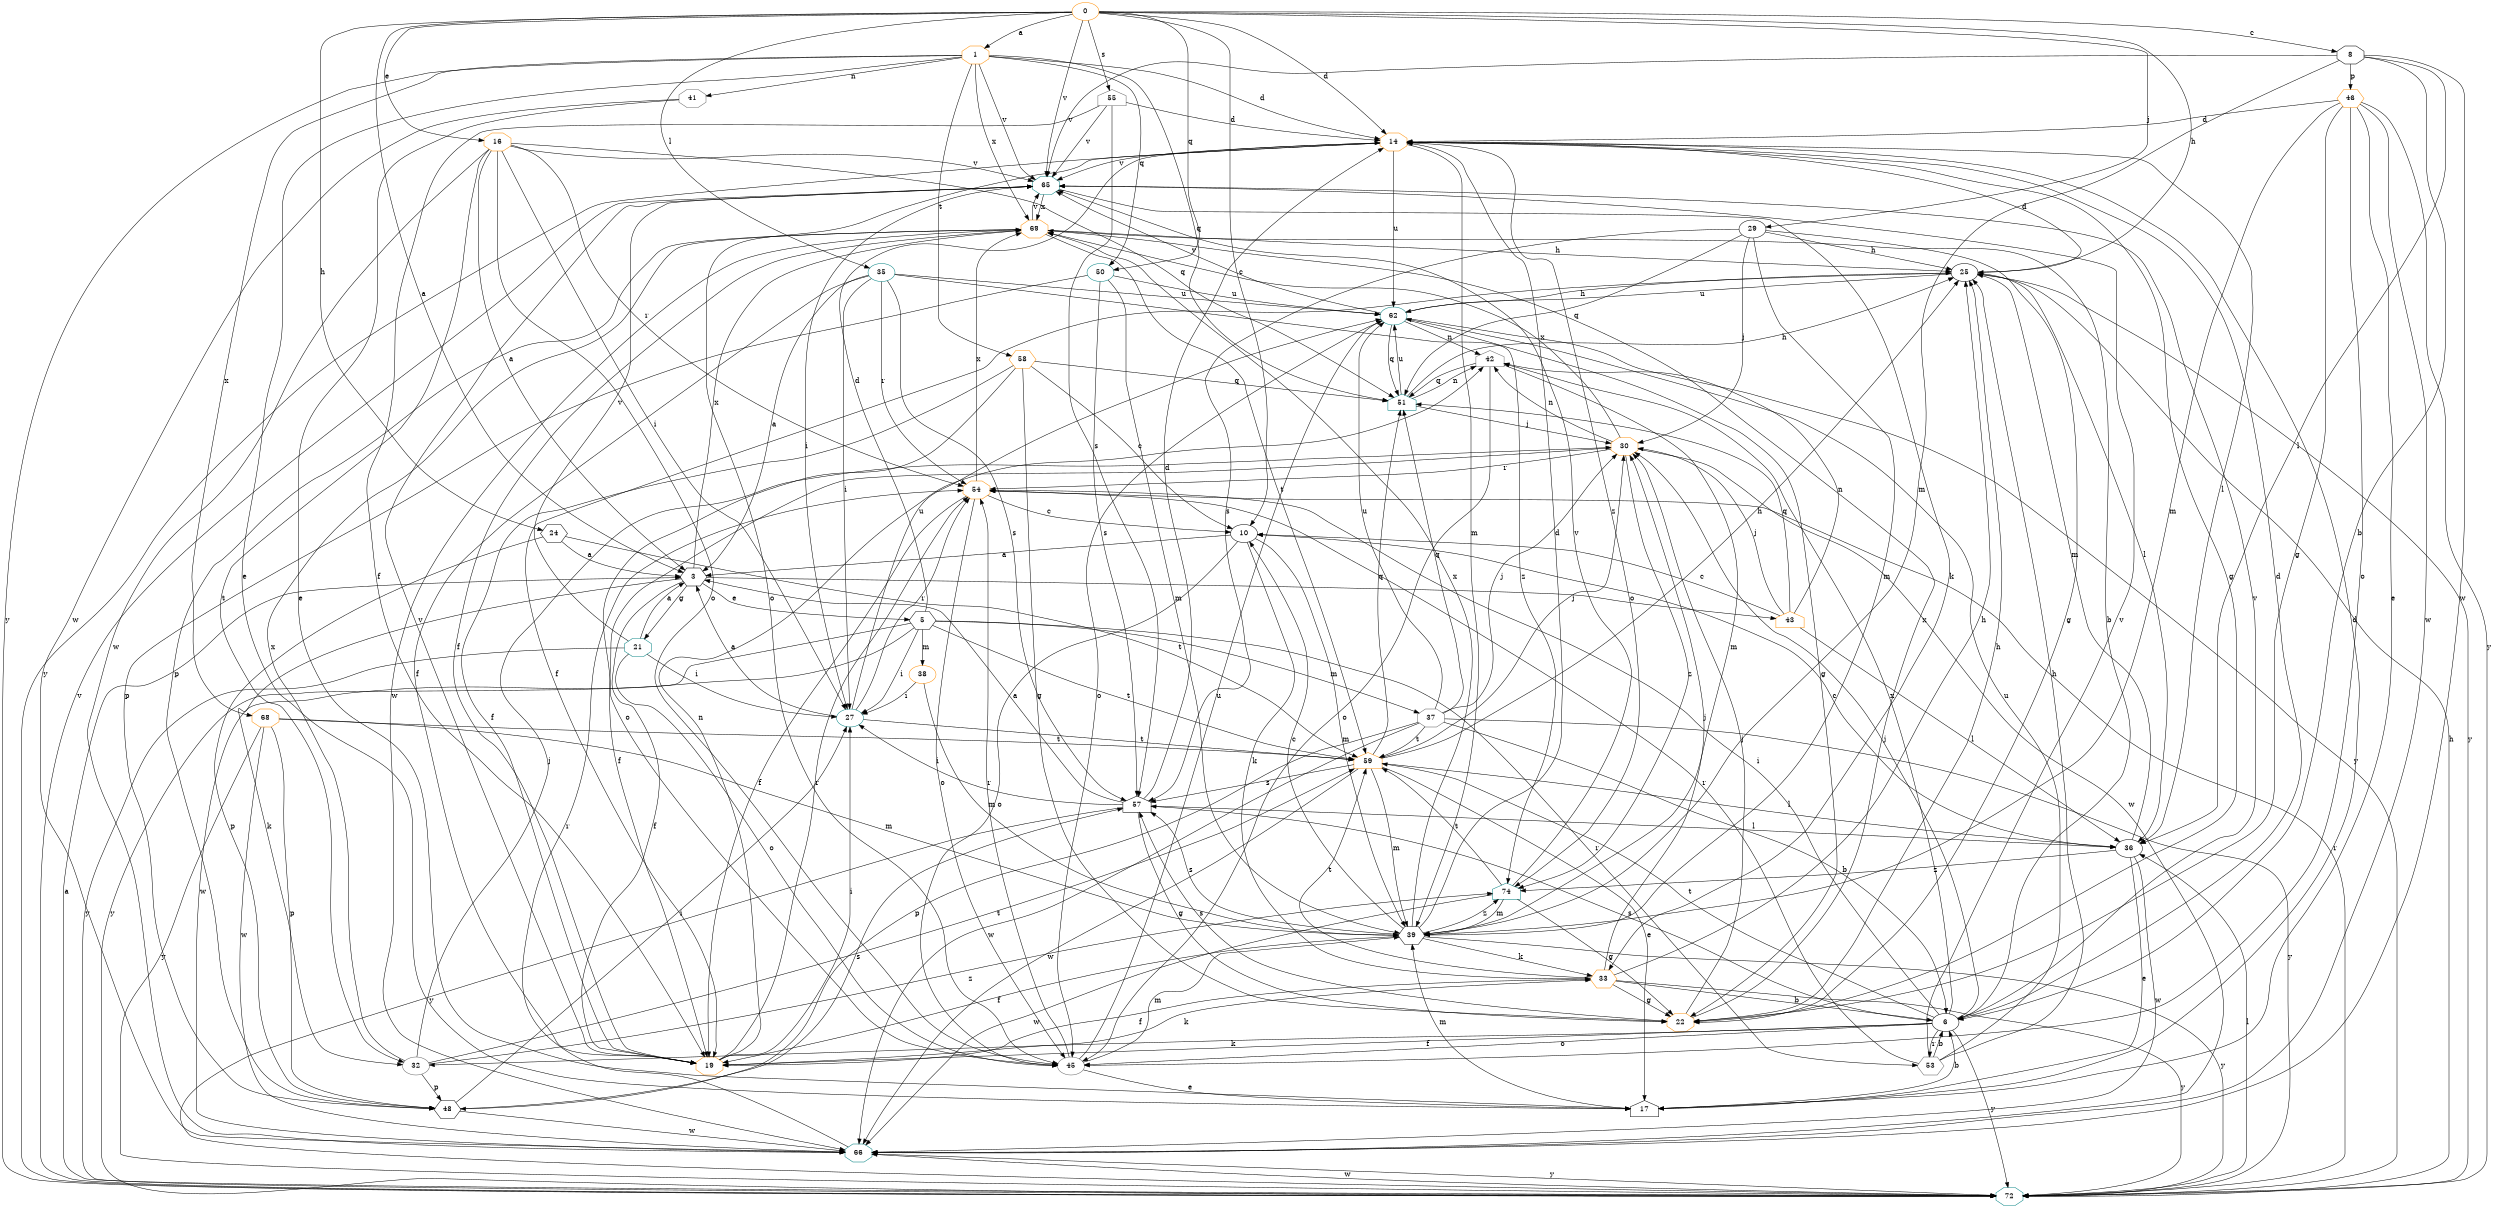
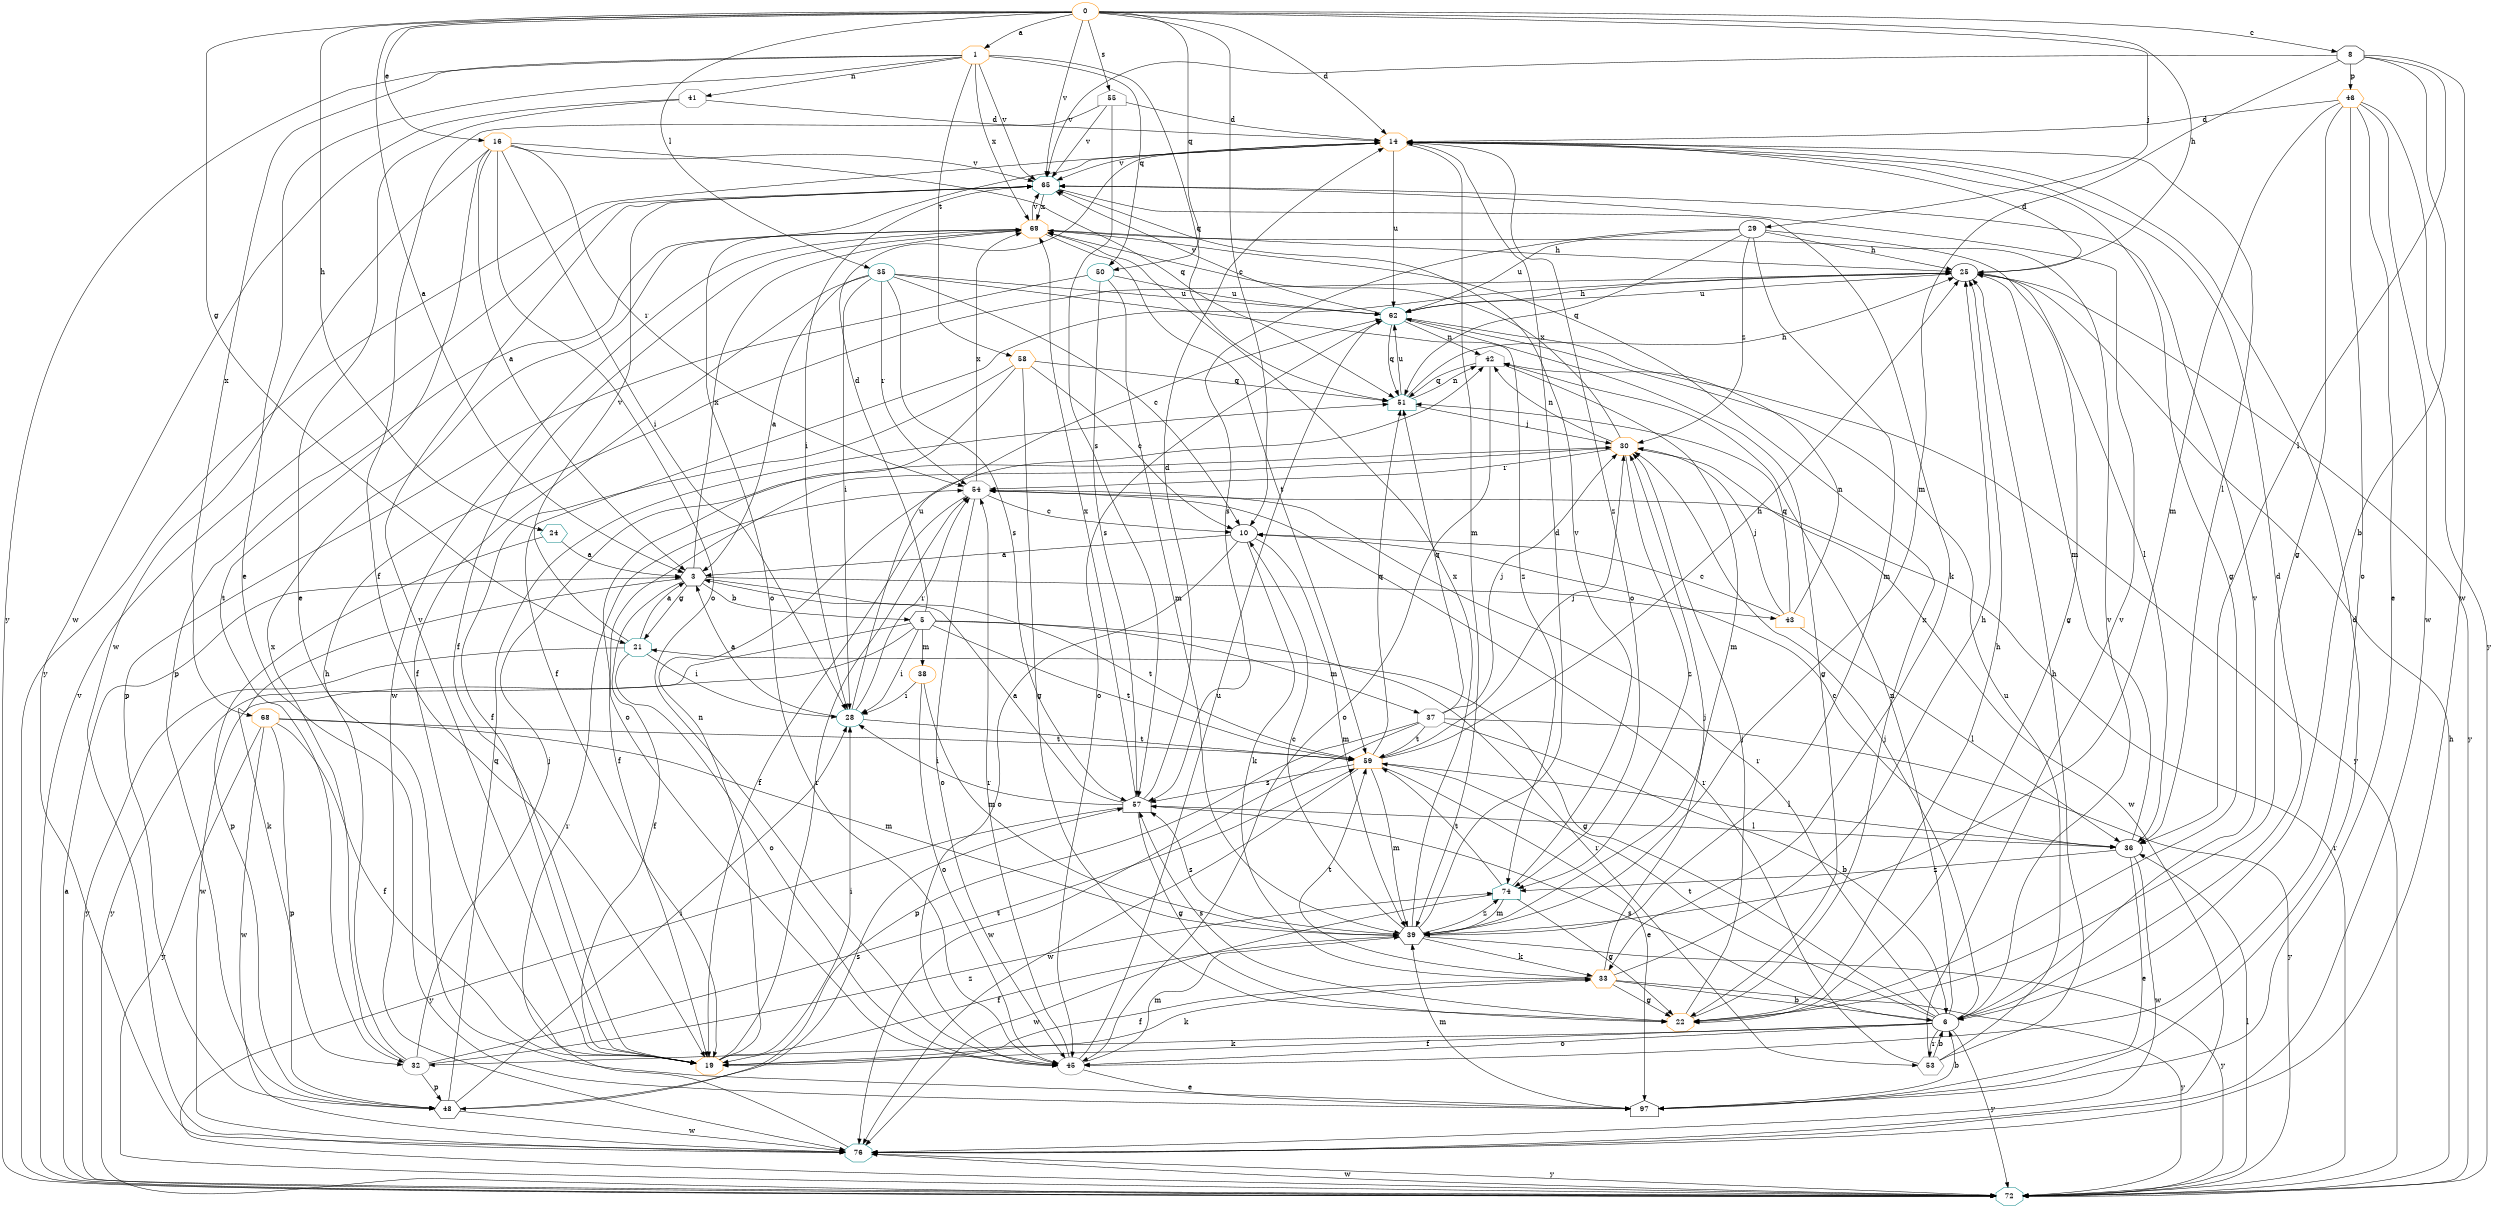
edge "0" -> "21": added, label "g"
edge "1" -> "14": now "41" -> "14"
edge "29" -> "30": label "j" -> "z"
edge "32" -> "25": added, label "h"
edge "35" -> "10": added, label "c"
node "54": color darkorange -> gray40
edge "48" -> "51": added, label "q"
edge "37" -> "62": now "29" -> "62"
edge "57" -> "69": added, label "x"
node "24": color black -> teal
edge "3" -> "5": label "e" -> "b"
edge "24" -> "59": now "3" -> "59"
edge "69" -> "6": label "b" -> "v"
edge "6" -> "21": added, label "g"
edge "6" -> "42": label "x" -> "n"
node "27": label "27" -> "28"
edge "6" -> "54": label "i" -> "r"
edge "38" -> "45": added, label "o"
edge "68" -> "19": added, label "f"
node "17": label "17" -> "97"
node "66": label "66" -> "76"
